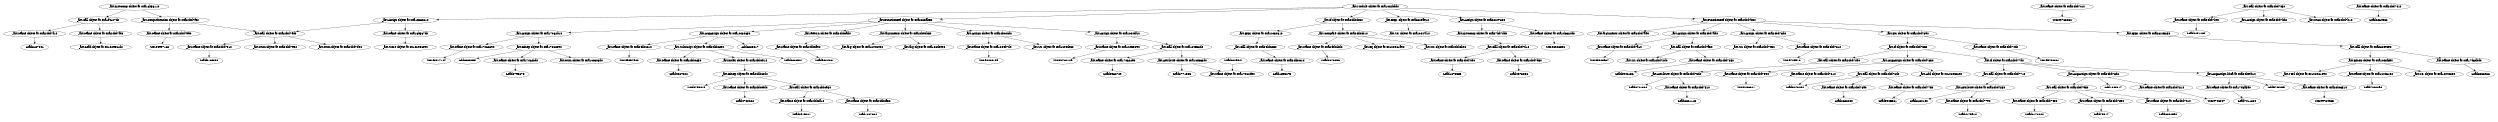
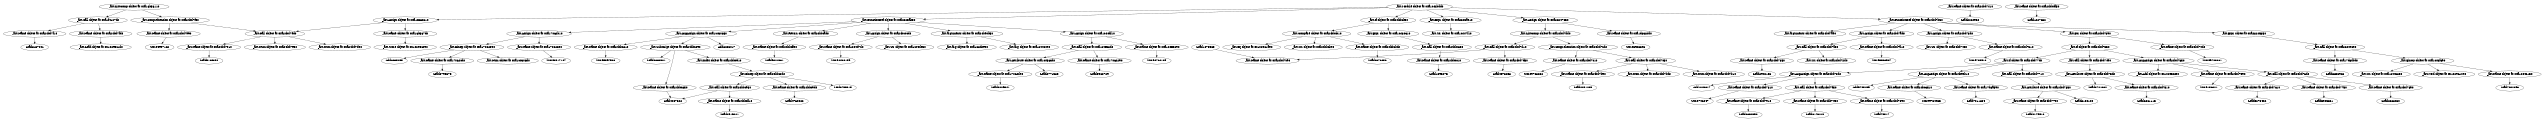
node "_ast.Assign object at 0xa24bd7bd0": label "_ast.Assign object at 0xa24bd7bd0" -> "_ast.Num object at 0xa24bd7bd0"
node "_ast.ListComp object at 0xa27bd7dd0": label "_ast.ListComp object at 0xa27bd7dd0" -> "_ast.ListComp object at 0xa24bd7dd0"
node "_ast.comprehension object at 0xa24bd7cd0": added
edge "Load8009541" -> "_ast.Name object at 0xa17062d90": reversed
edge "_ast.Name object at 0xa24bd7c90" -> "Load1873535": reversed
node "_ast.AugAssign bbca at 0xa24beeb10": label "_ast.AugAssign bbca at 0xa24beeb10" -> "_ast.AugAssign object at 0xa24beeb10"
edge "_ast.Call object at 0xa24bd76d0" -> "Load5273402": now "_ast.Call object at 0xa24bd76d0" -> "_ast.Name object at 0xa24bd7610"
edge "_ast.Call object at 0xa24bbc950" -> "_ast.Name object at 0xa24bbca50": now "_ast.Call object at 0xa24bbc950" -> "Load4087322"
